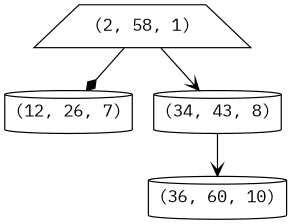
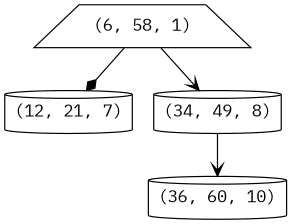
node "(2, 58, 1)": label "(2, 58, 1)" -> "(6, 58, 1)"
node "(12, 26, 7)": label "(12, 26, 7)" -> "(12, 21, 7)"
node "(34, 43, 8)": label "(34, 43, 8)" -> "(34, 49, 8)"
